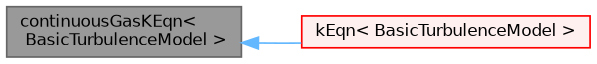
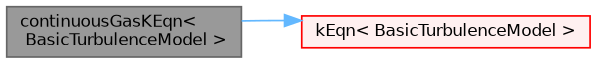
edge "kEqn< BasicTurbulenceModel >" -> "continuousGasKEqn< BasicTurbulenceModel >": reversed
